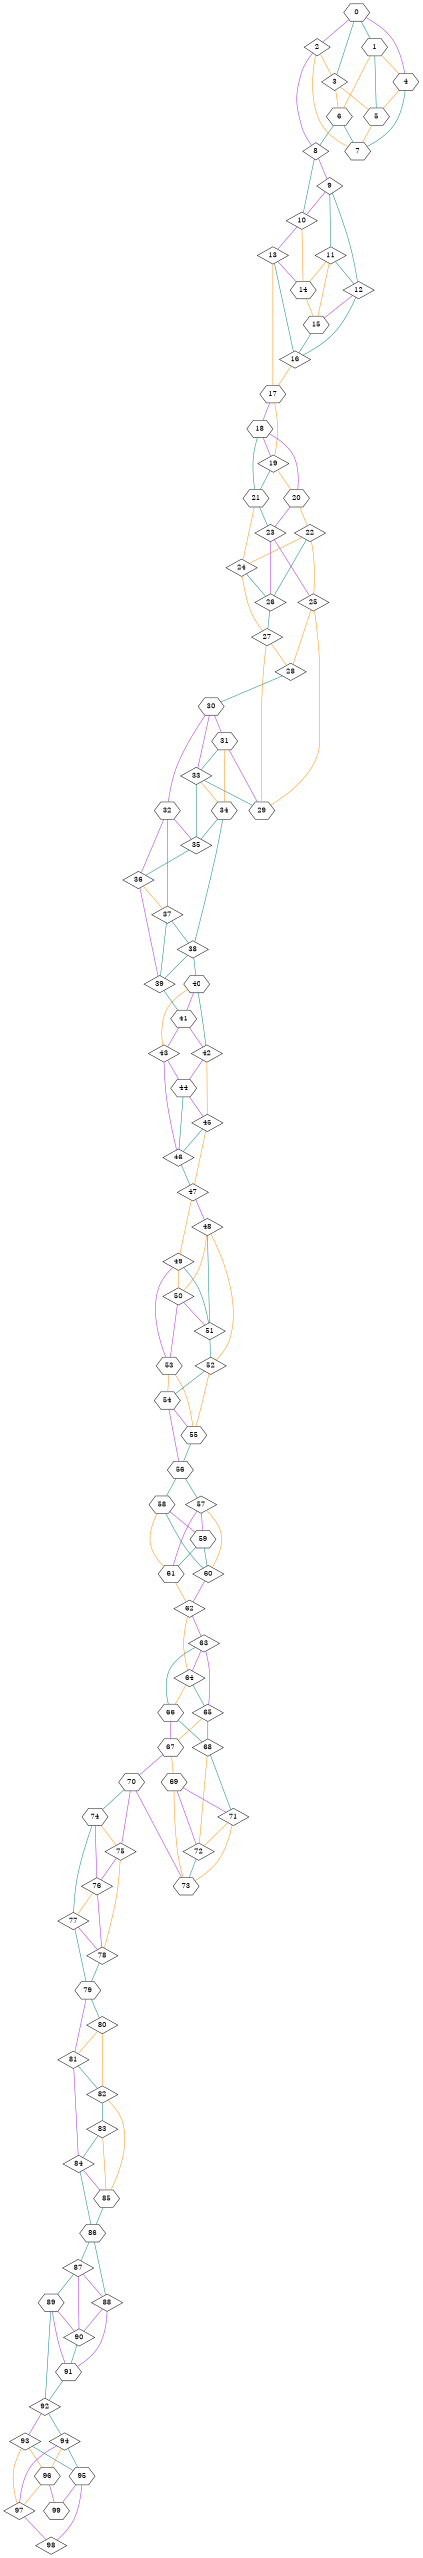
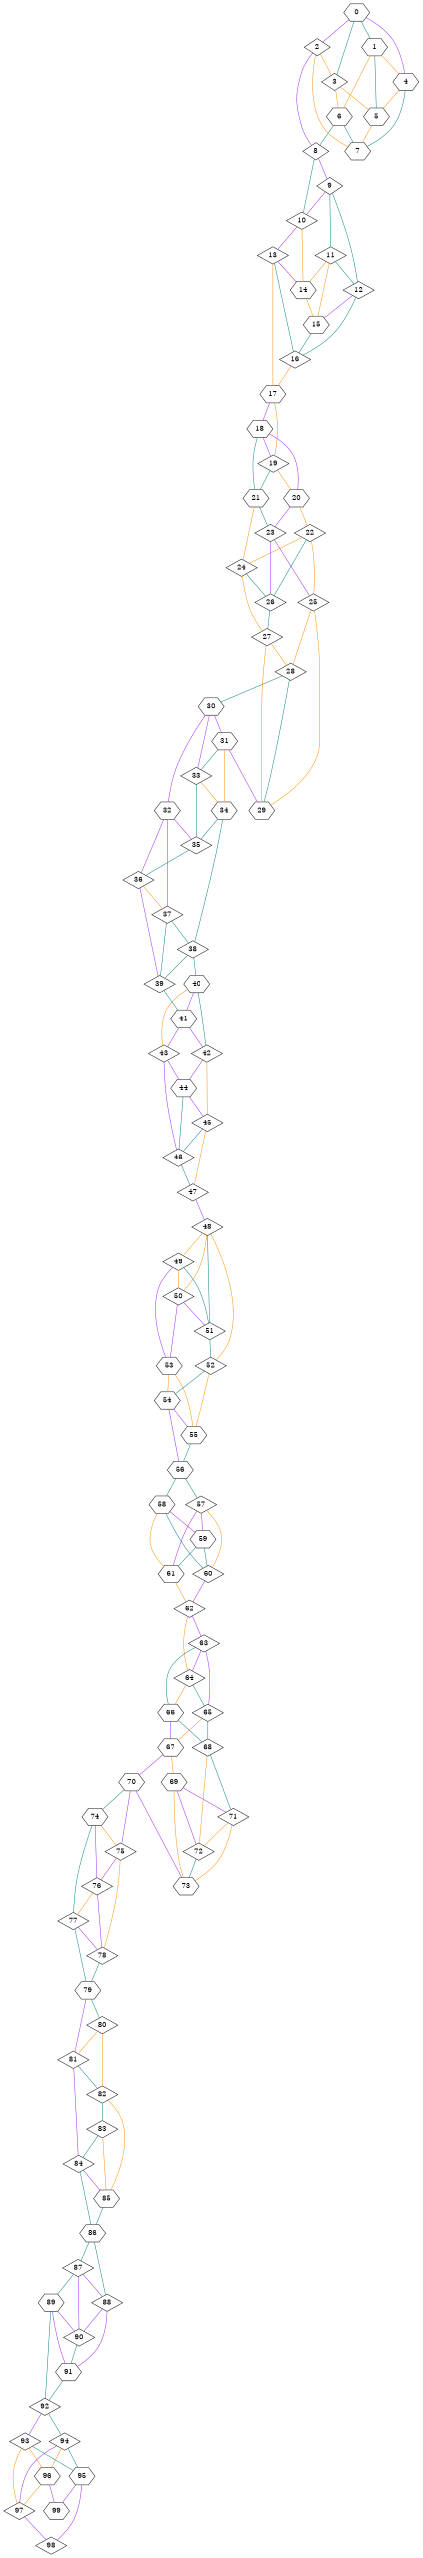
edge "33" -- "29": now "28" -- "29"
edge "47" -- "49": now "48" -- "49"
